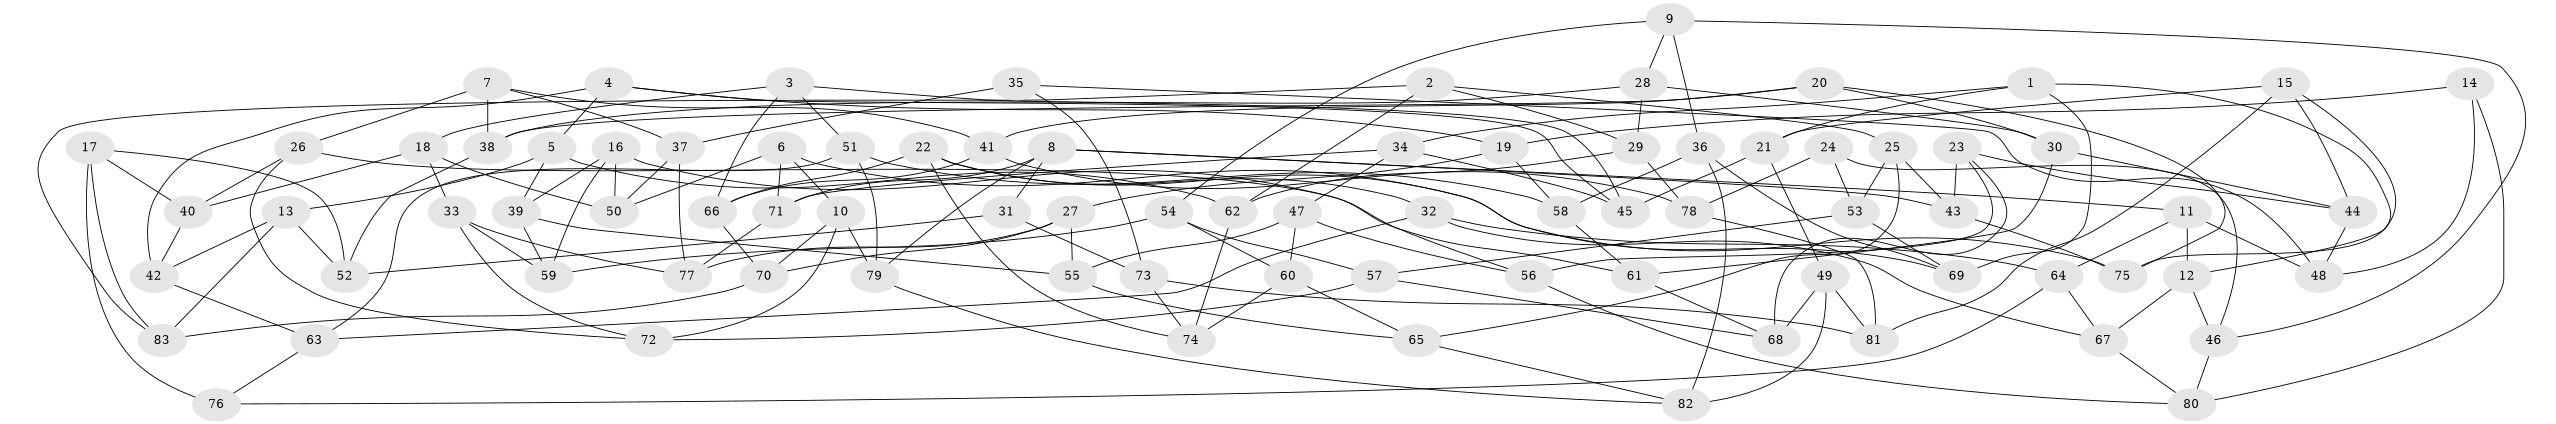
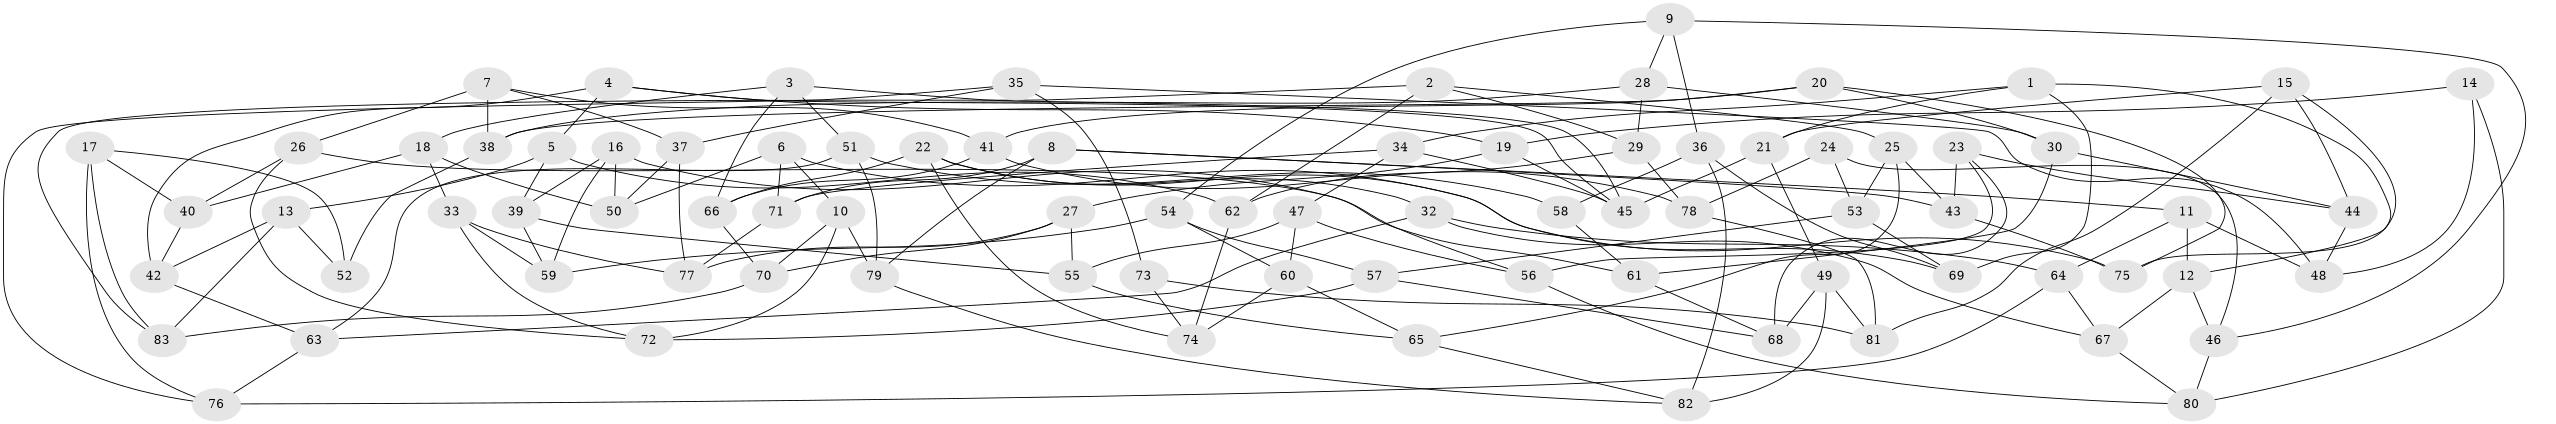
edge "35" -- "76": added
edge "19" -- "58": now "19" -- "45"
node "31": removed
